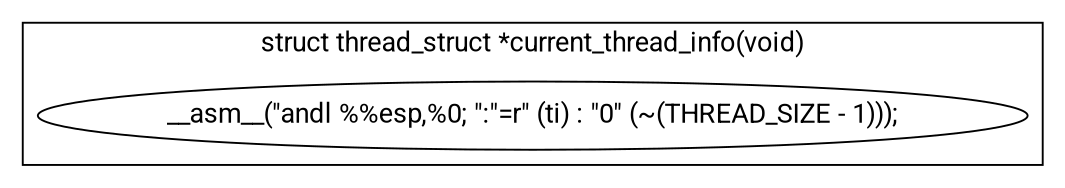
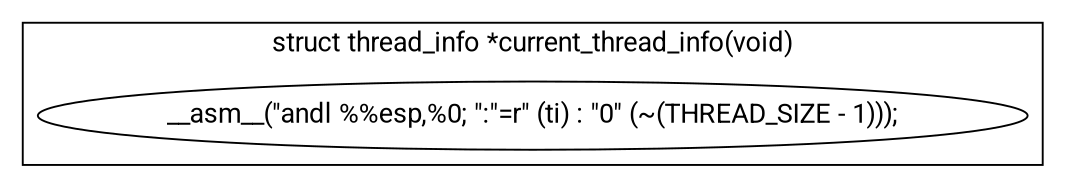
cluster "struct thread_struct *current_thread_info(void)": label "struct thread_struct *current_thread_info(void)" -> "struct thread_info *current_thread_info(void)"
